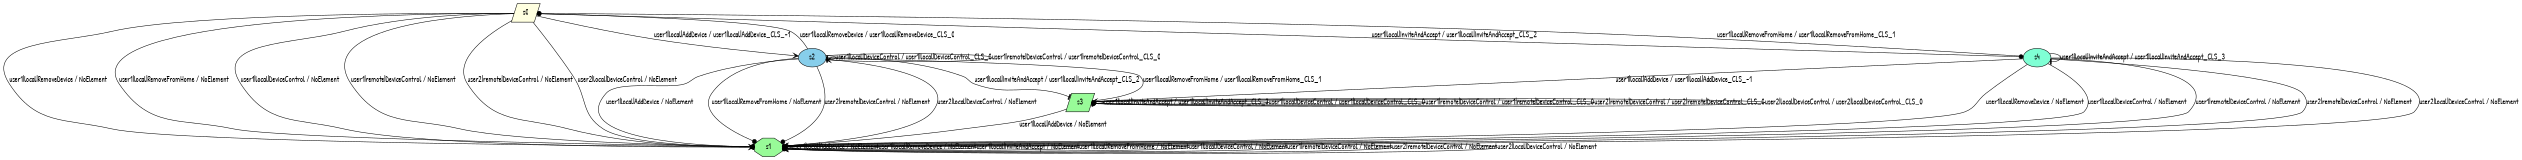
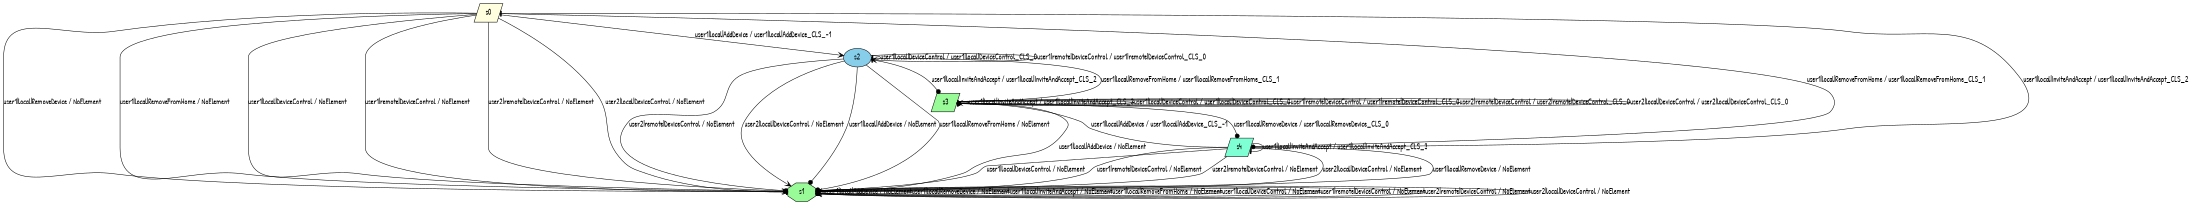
edge "s2" -> "s0": removed, label "user1|local|RemoveDevice / user1|local|RemoveDevice_CLS_0"
edge "s4" -> "s0": arrowhead dot -> tee
node "s4": shape ellipse -> parallelogram
edge "s2" -> "s3": arrowhead tee -> dot
edge "s3" -> "s4": added, label "user1|local|RemoveDevice / user1|local|RemoveDevice_CLS_0"
